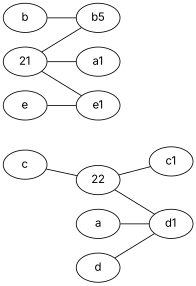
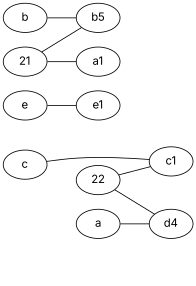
edge "21" -- "e1": removed
edge "c" -- "22": now "c" -- "c1"
node "d1": label "d1" -> "d4"
node "d": removed
